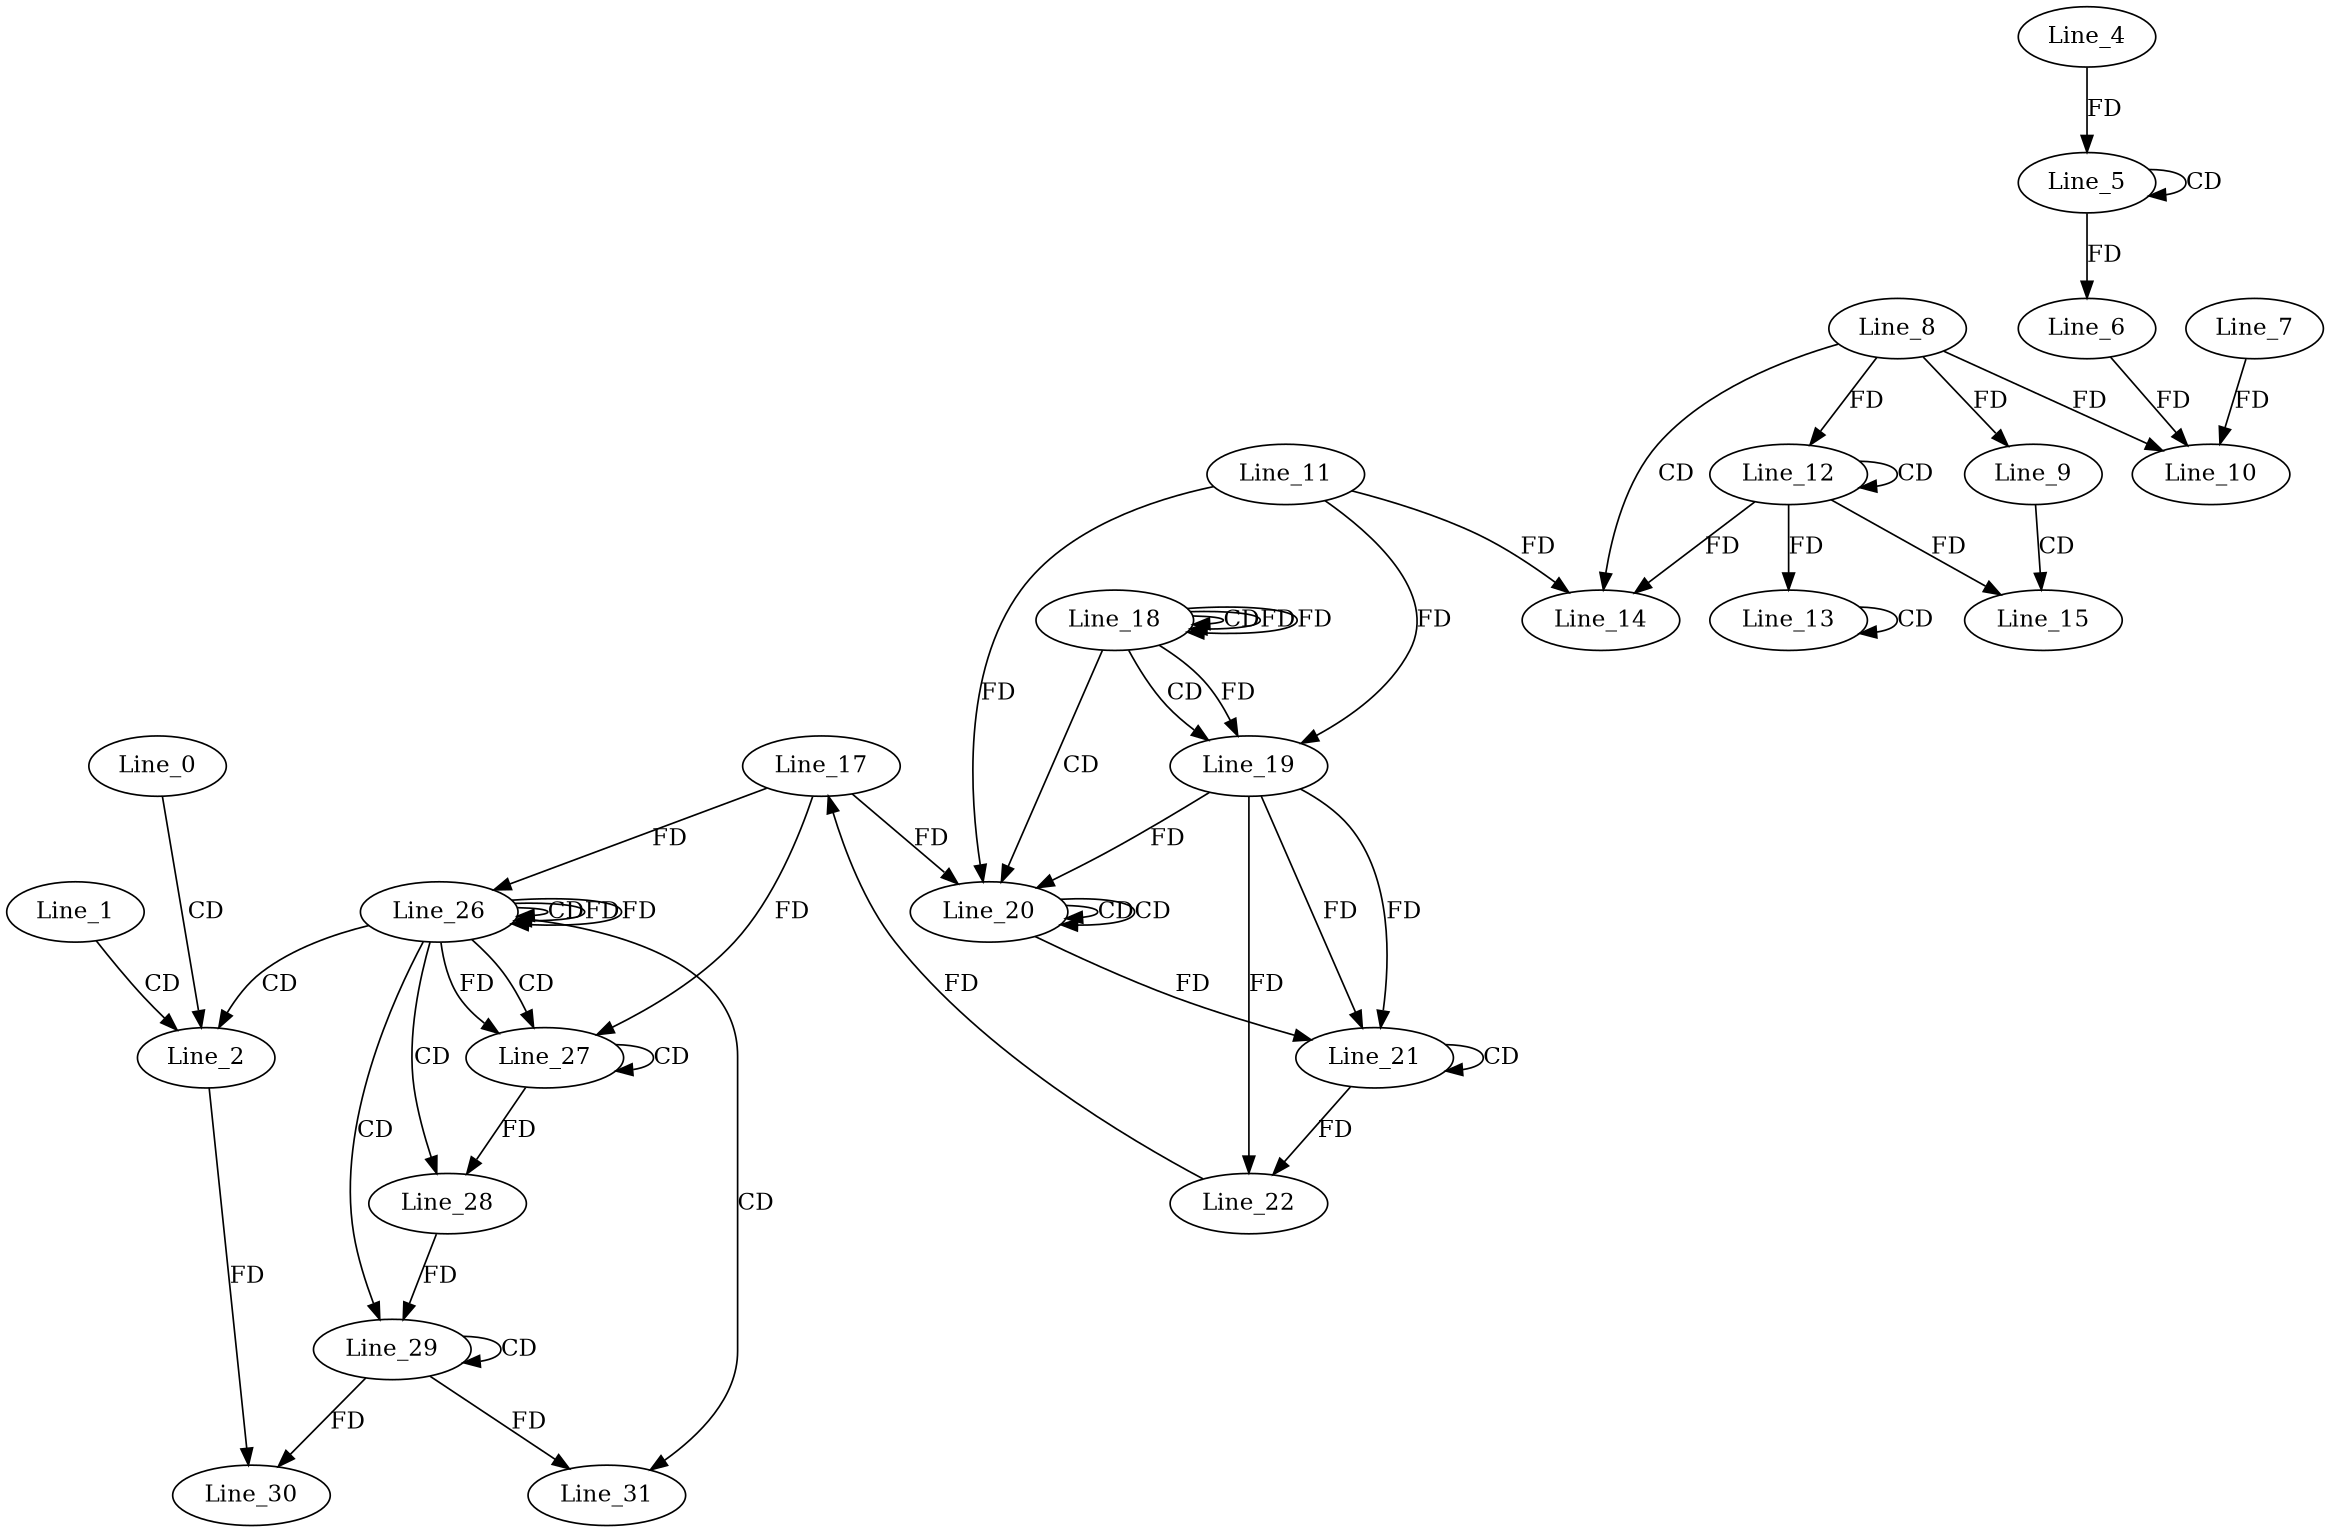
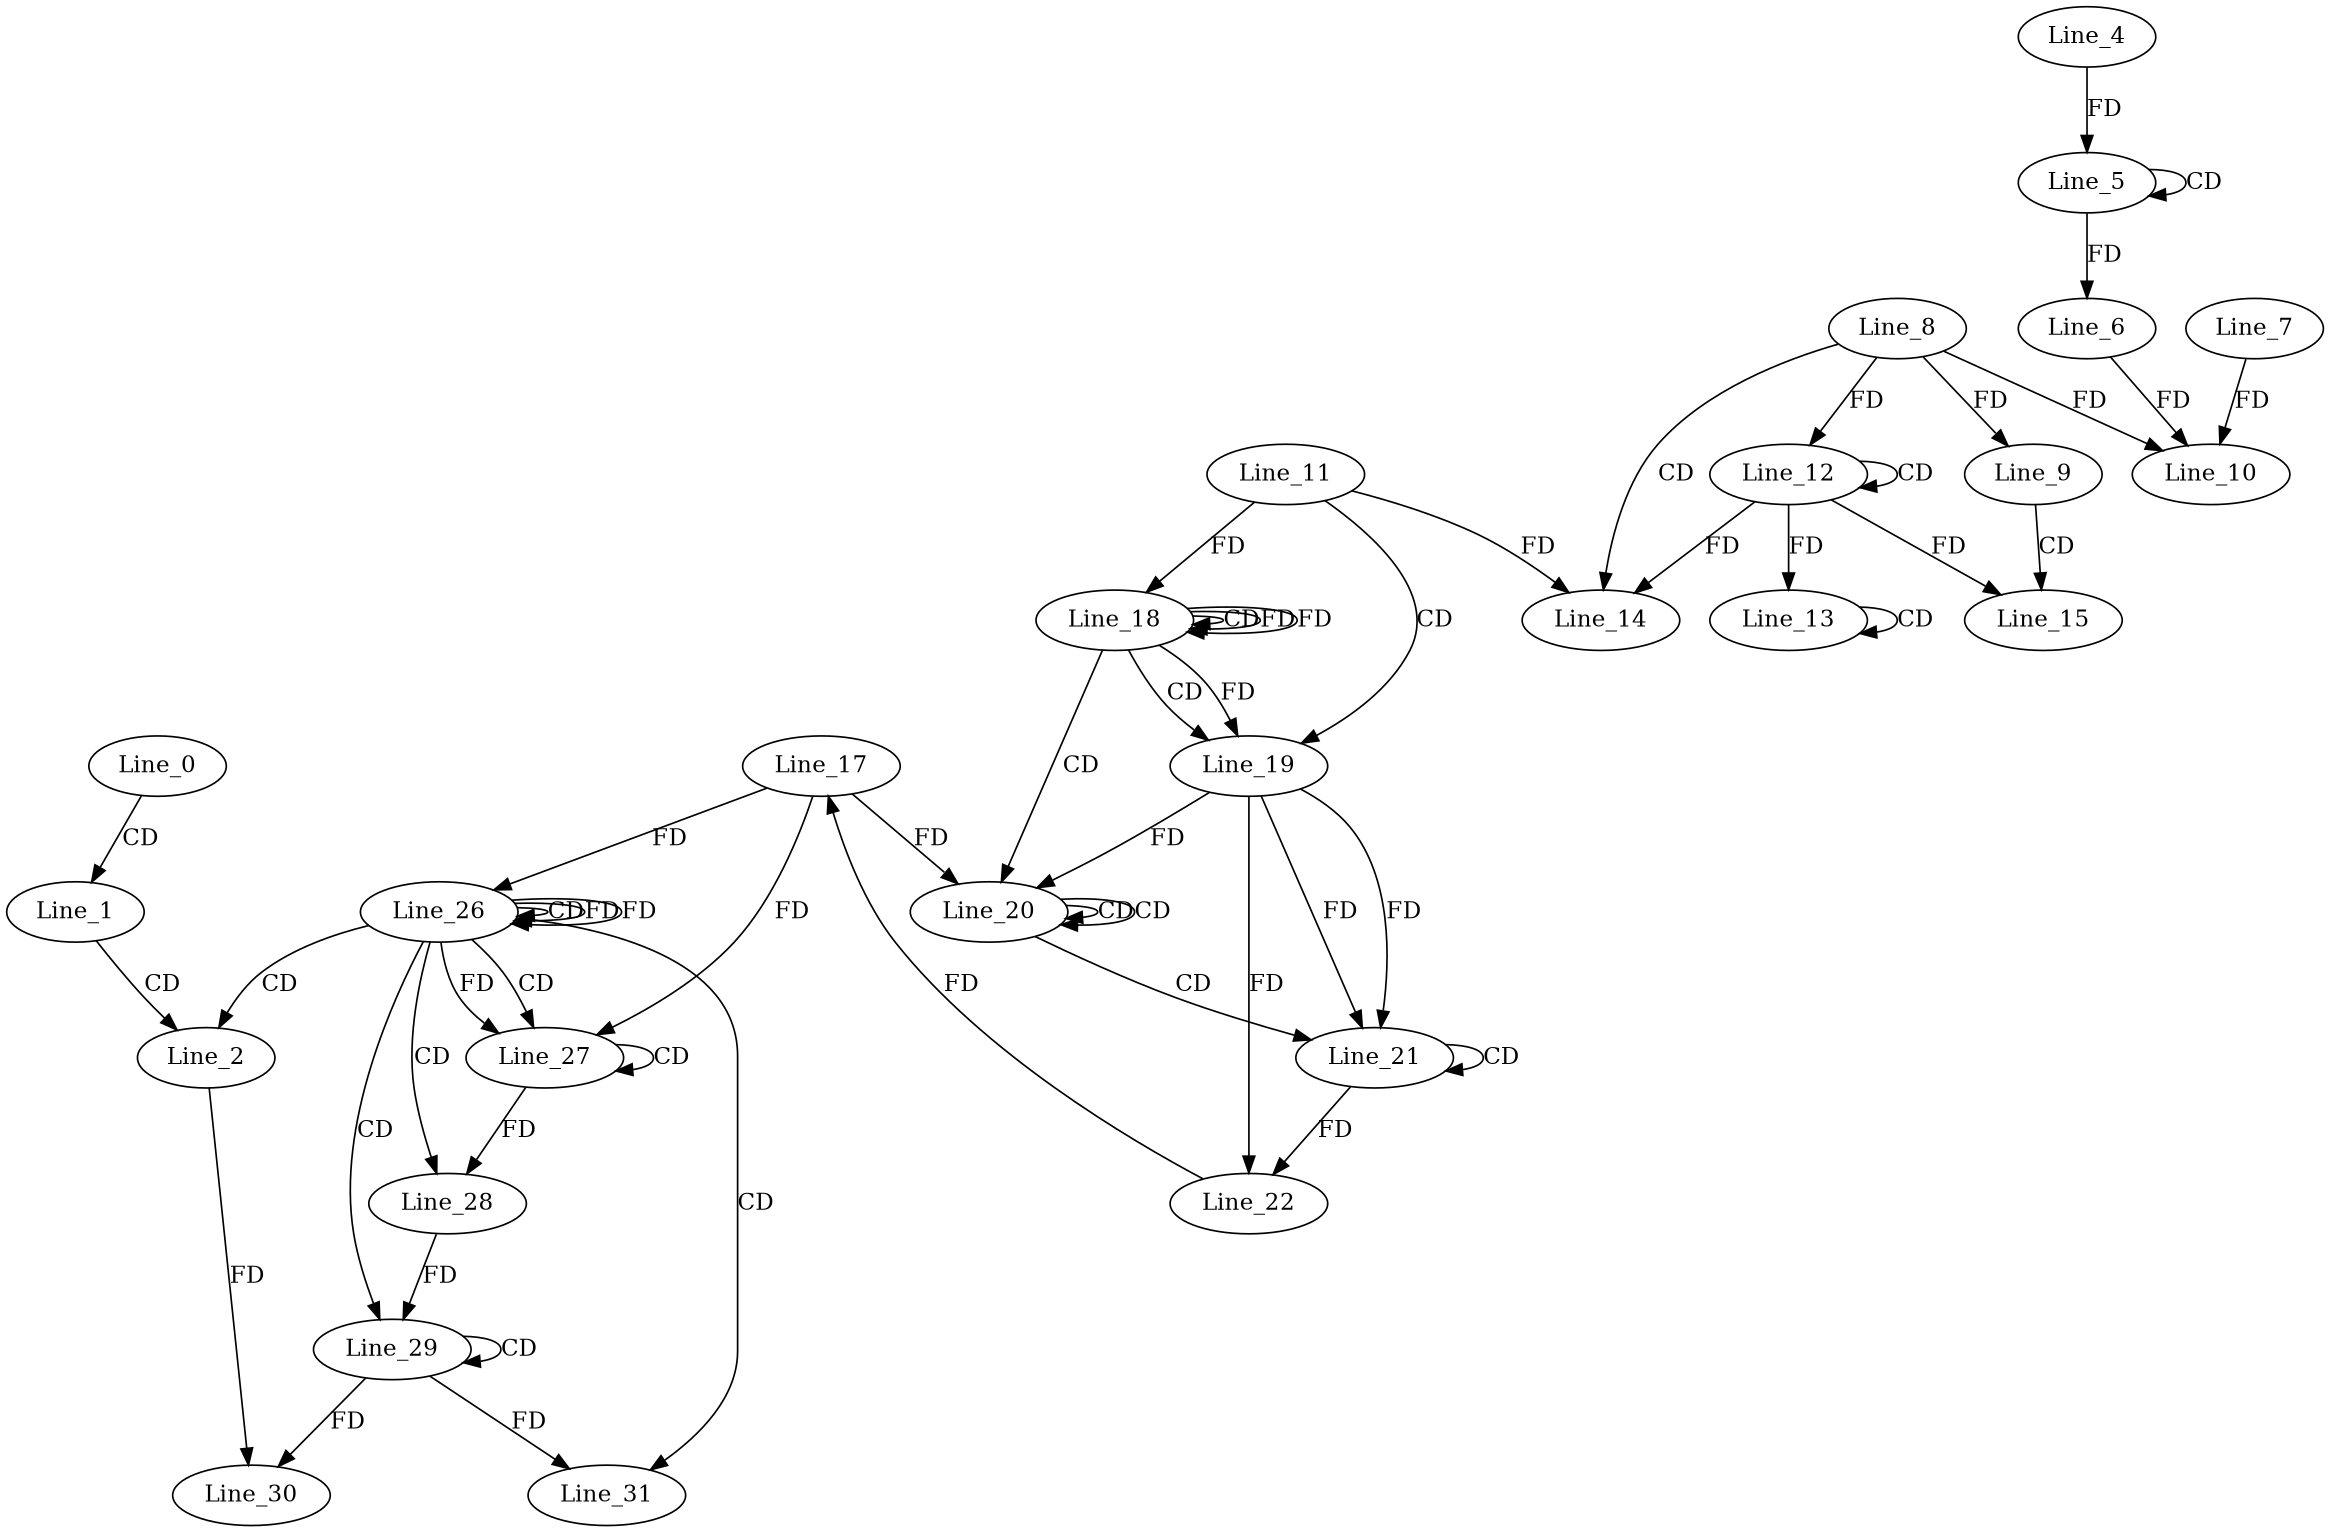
edge "Line_11" -> "Line_20": now "Line_11" -> "Line_18"
edge "Line_11" -> "Line_19": label "FD" -> "CD"
edge "Line_0" -> "Line_2": now "Line_0" -> "Line_1"
edge "Line_20" -> "Line_21": label "FD" -> "CD"
